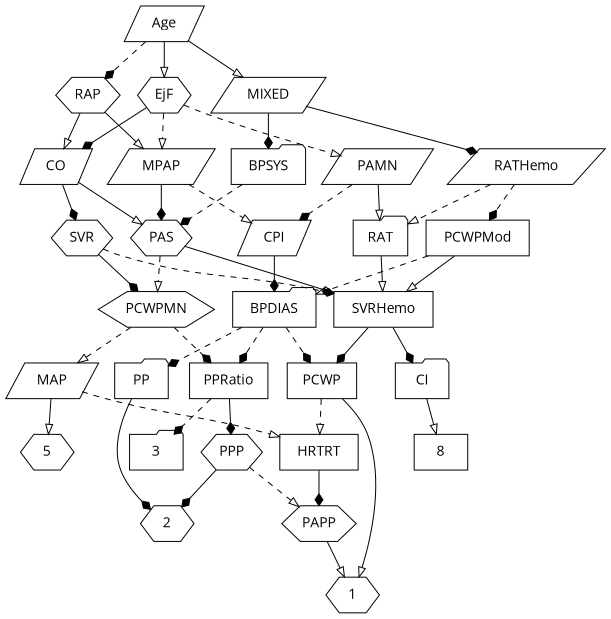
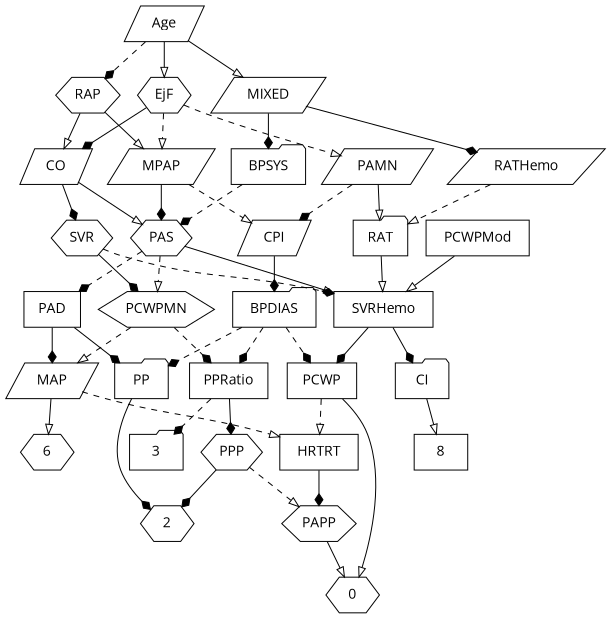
edge "RATHemo" -> "PCWPMod": removed
edge "PCWPMod" -> "BPDIAS": removed
node "PAD": added
node "5": label "5" -> "6"
node "1": label "1" -> "0"
